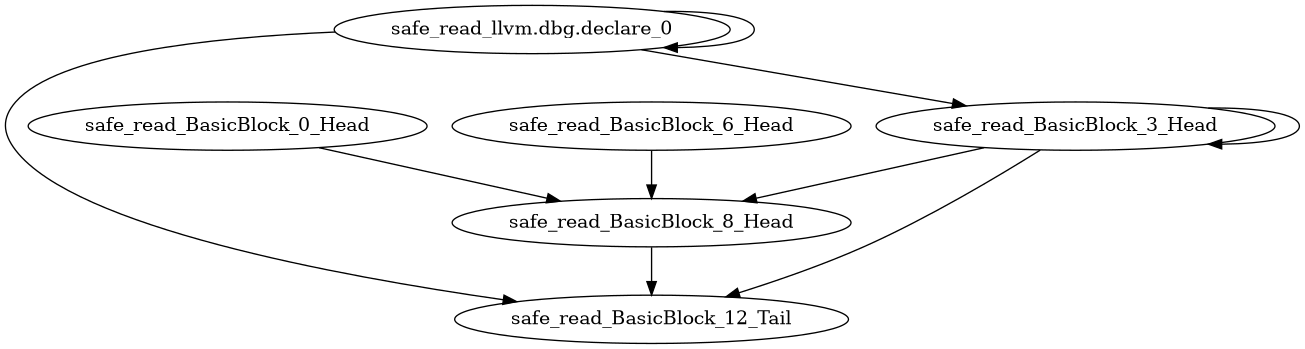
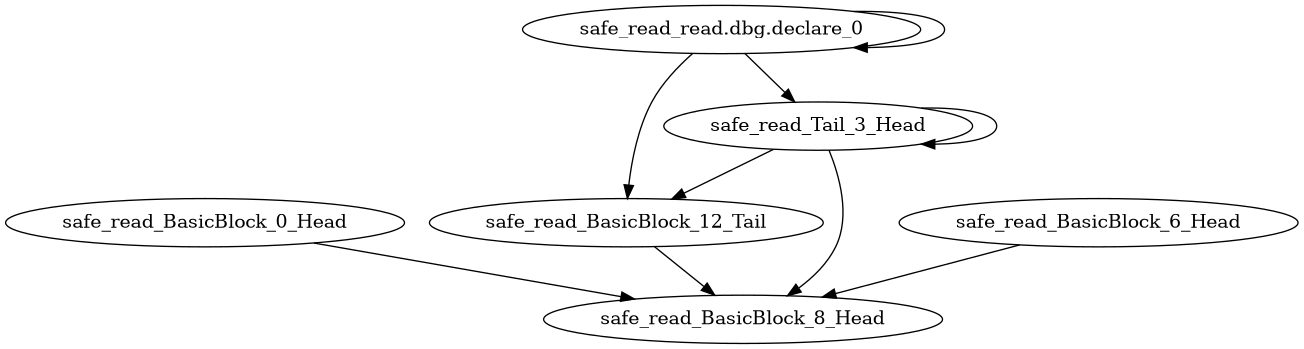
node "safe_read_llvm.dbg.declare_0": label "safe_read_llvm.dbg.declare_0" -> "safe_read_read.dbg.declare_0"
node "safe_read_BasicBlock_3_Head": label "safe_read_BasicBlock_3_Head" -> "safe_read_Tail_3_Head"
edge "safe_read_BasicBlock_8_Head" -> "safe_read_BasicBlock_12_Tail": reversed
